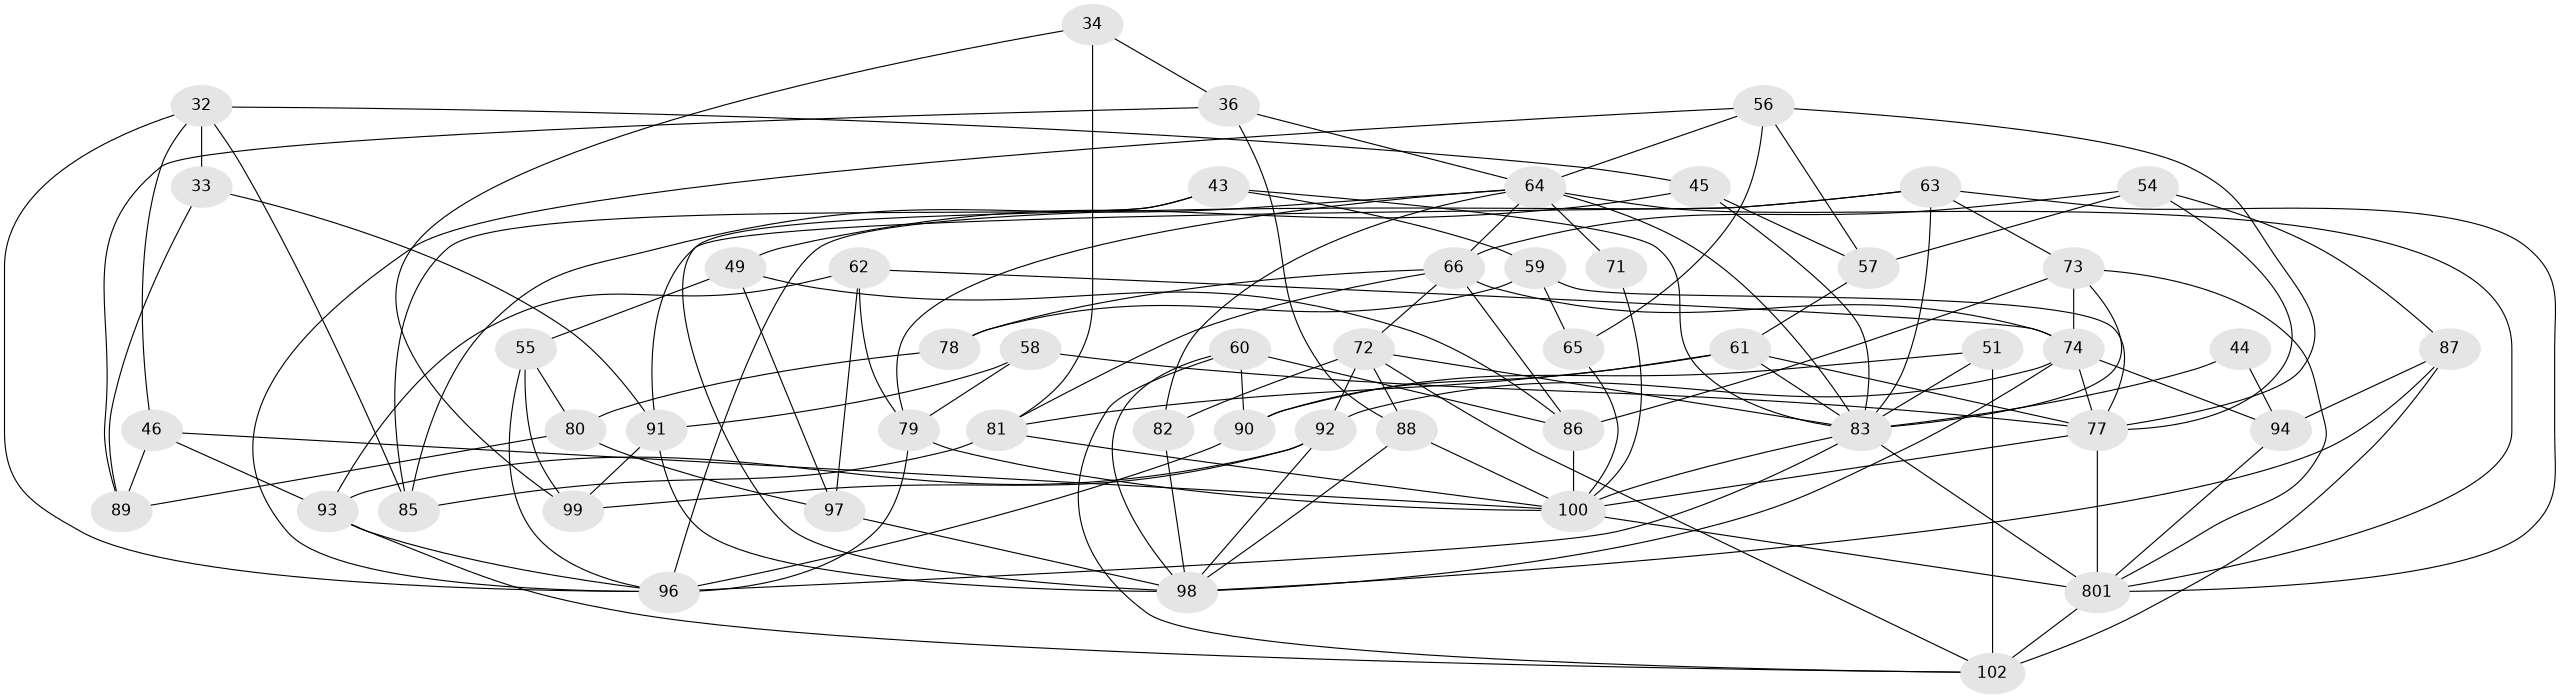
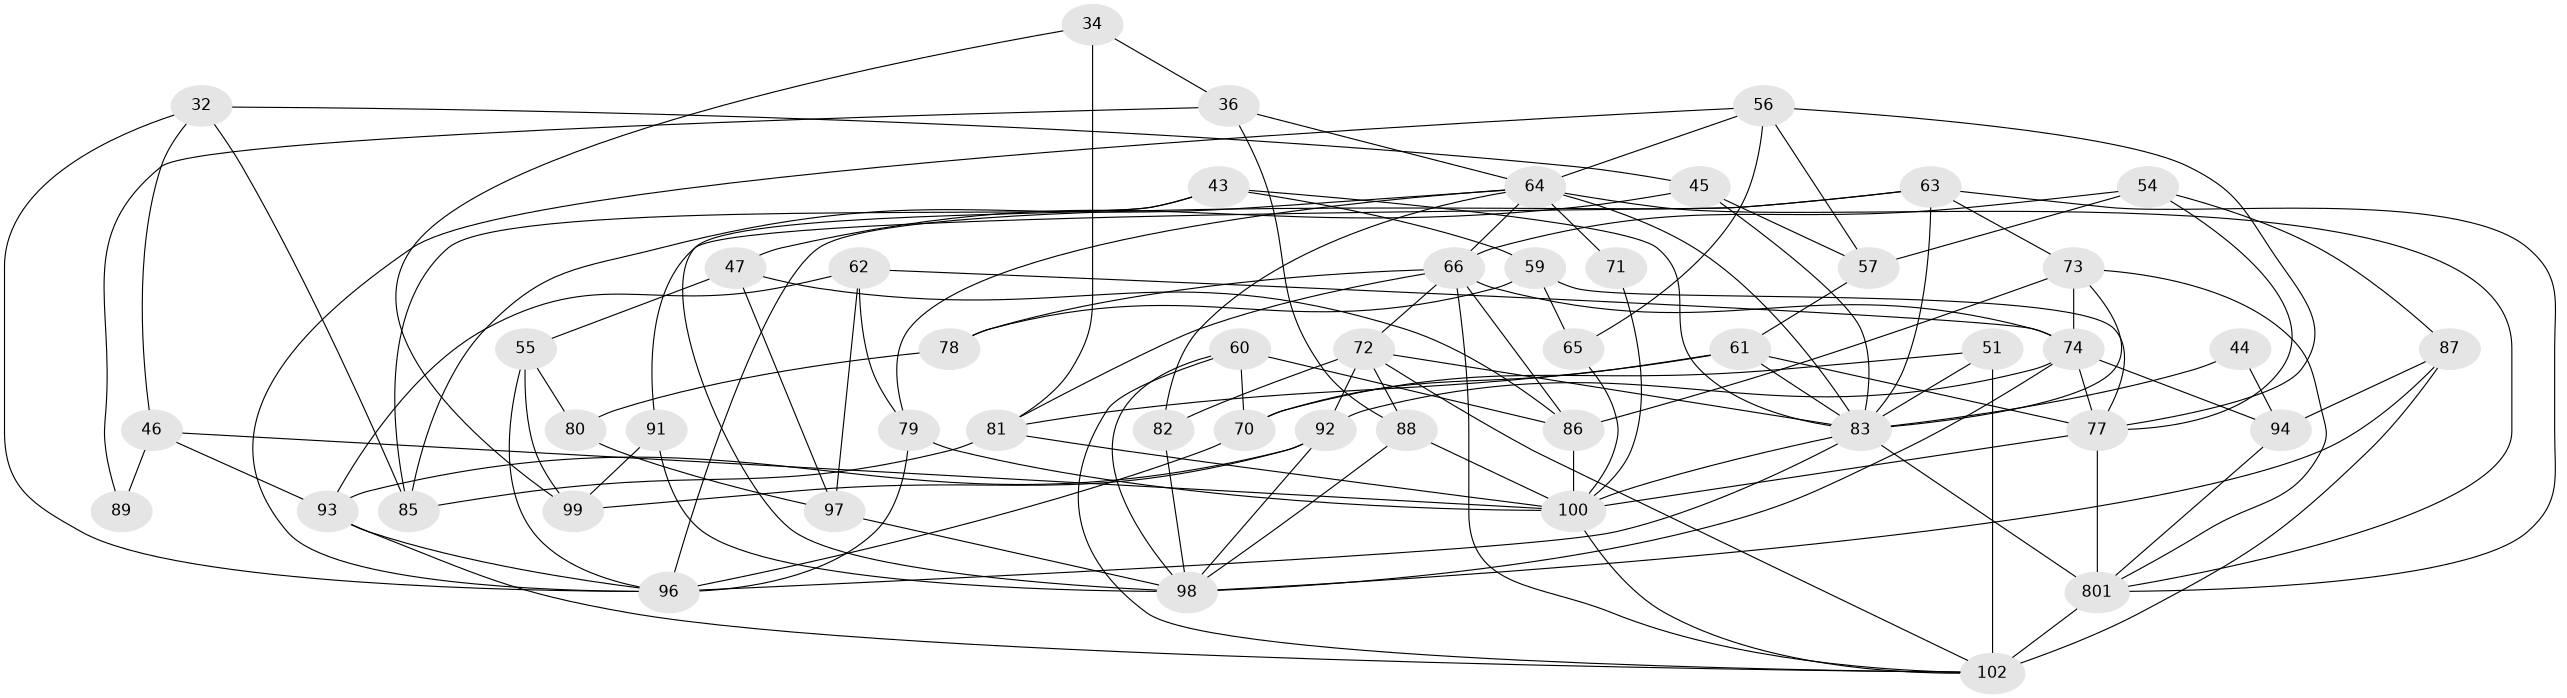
node "33": removed
node "49": label "49" -> "47"
node "58": removed
node "90": label "90" -> "70"
edge "80" -- "89": removed
edge "100" -- "801": now "100" -- "102"
edge "66" -- "102": added
